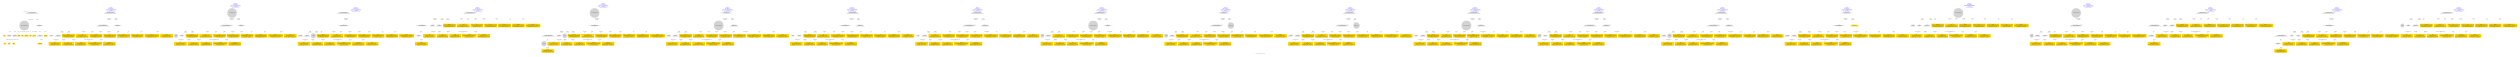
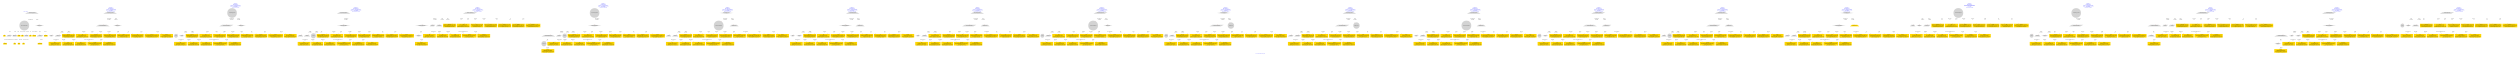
node "provenance": fillcolor gold -> lightgray
node "nationality": added
